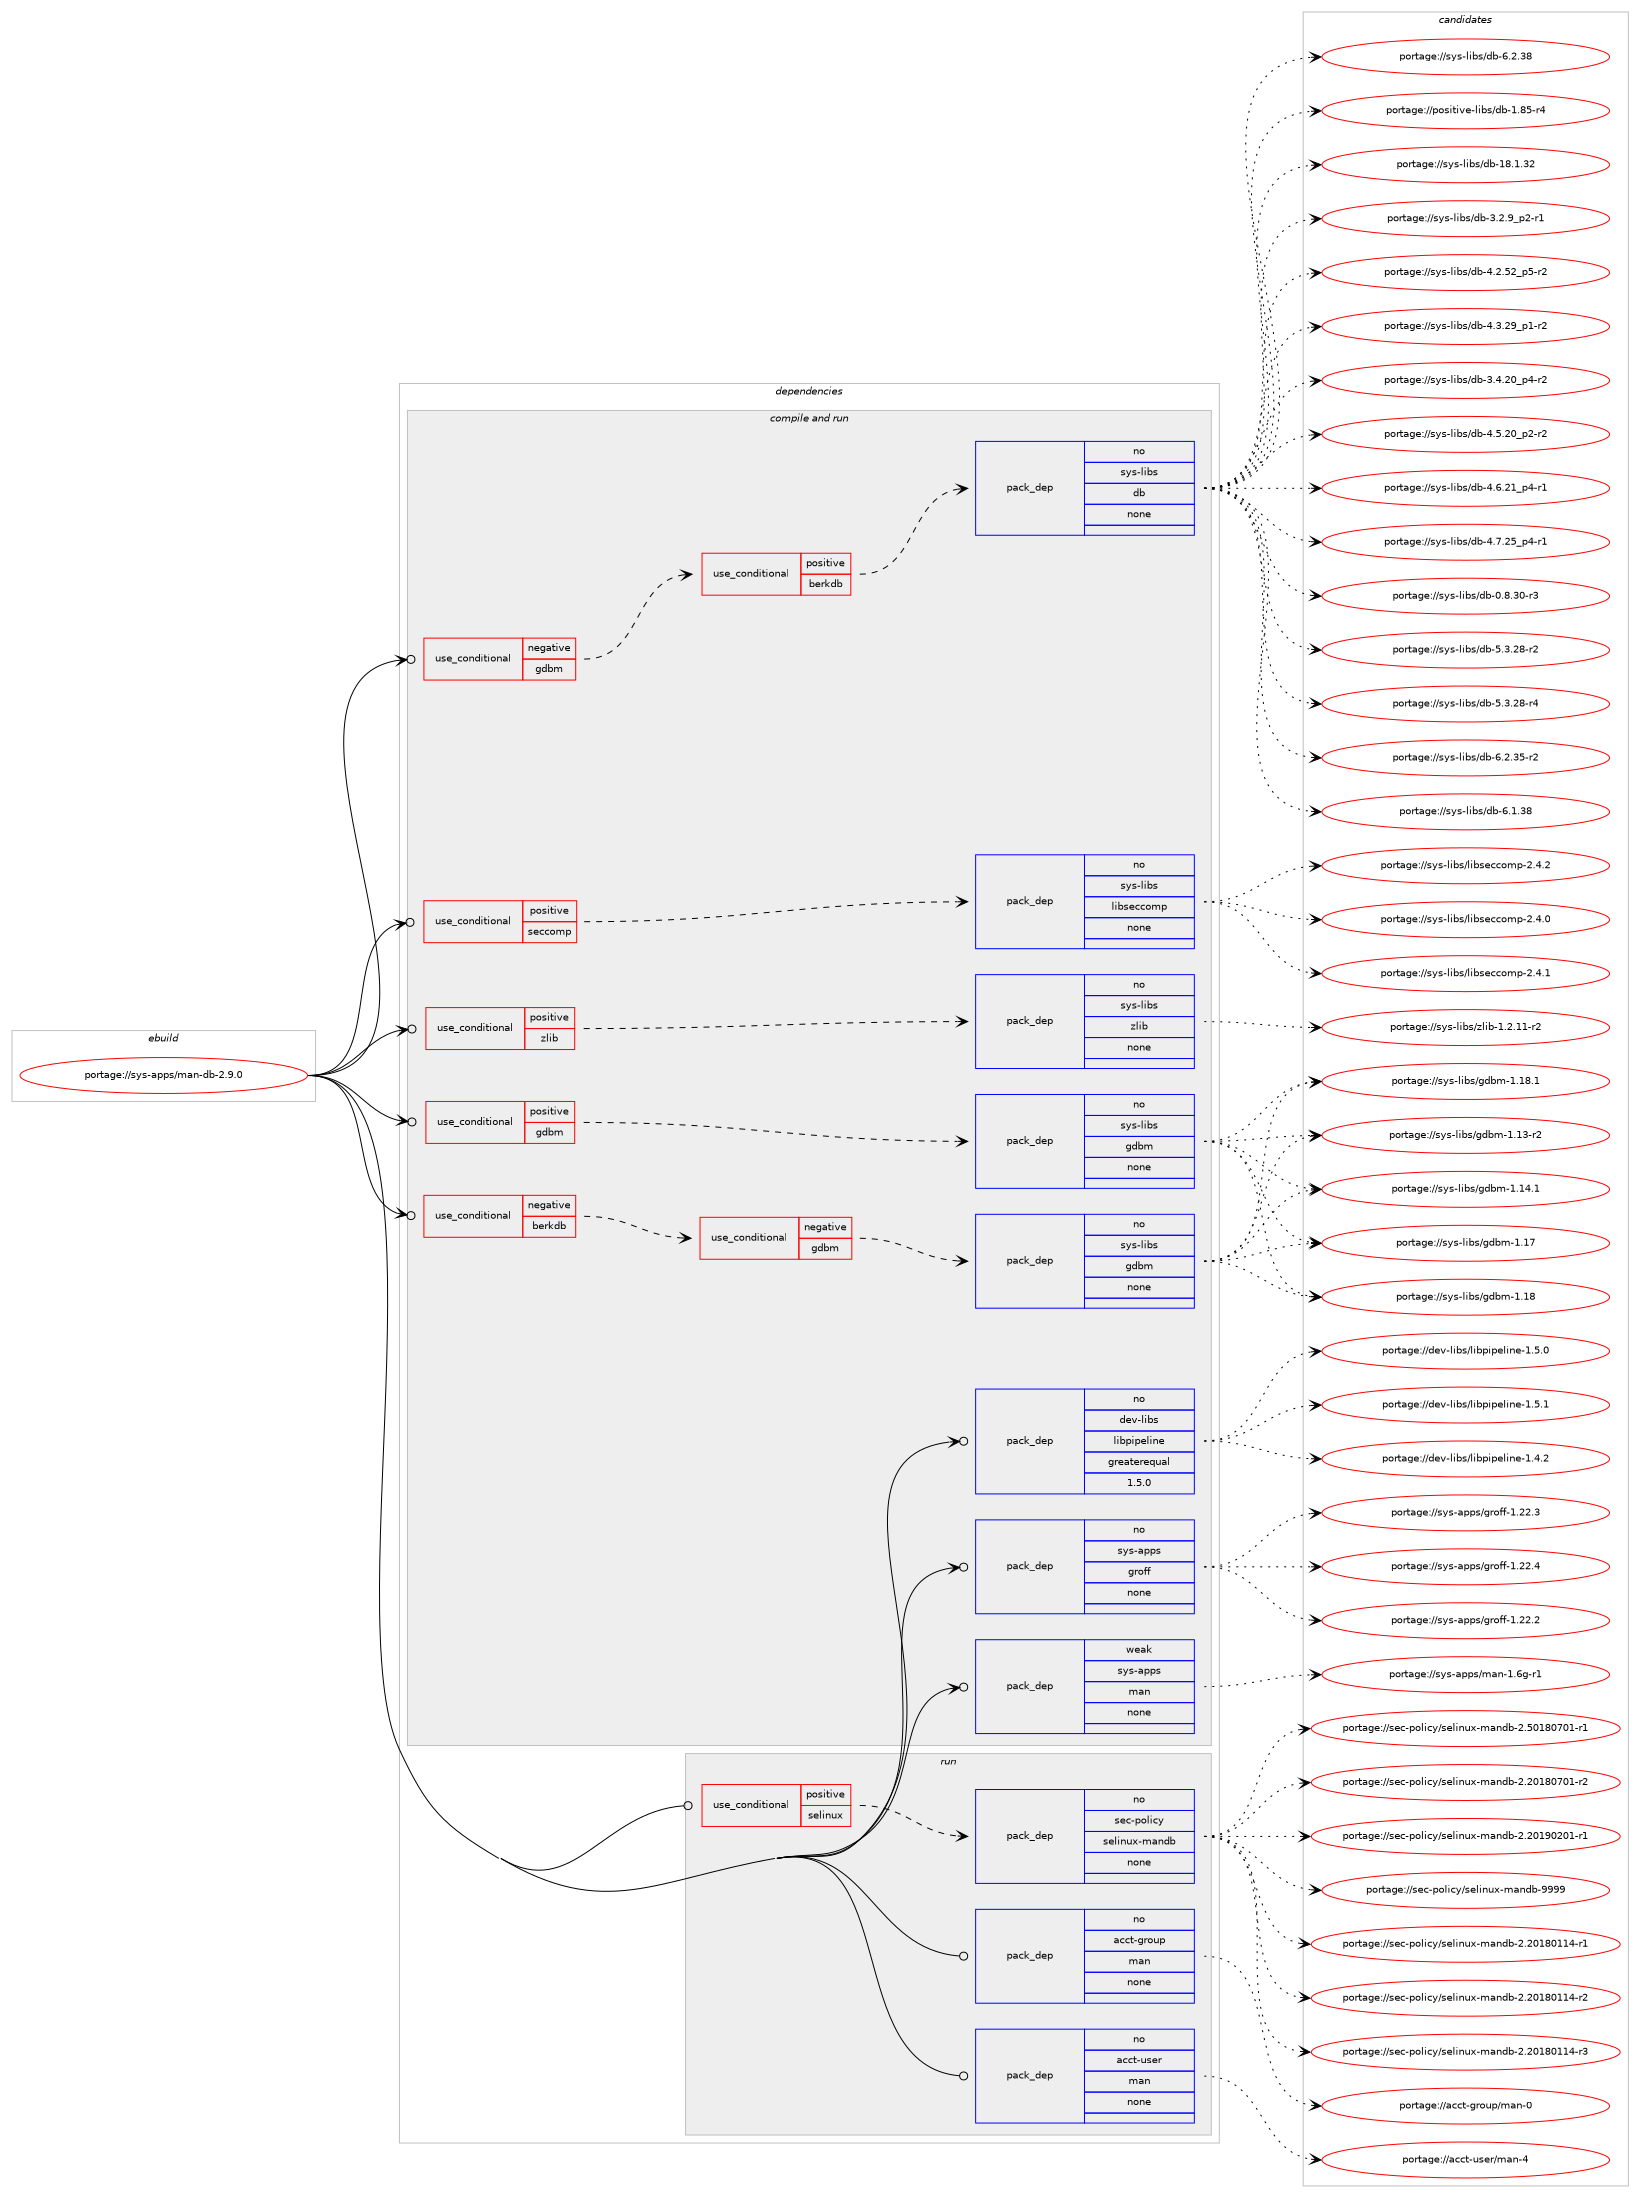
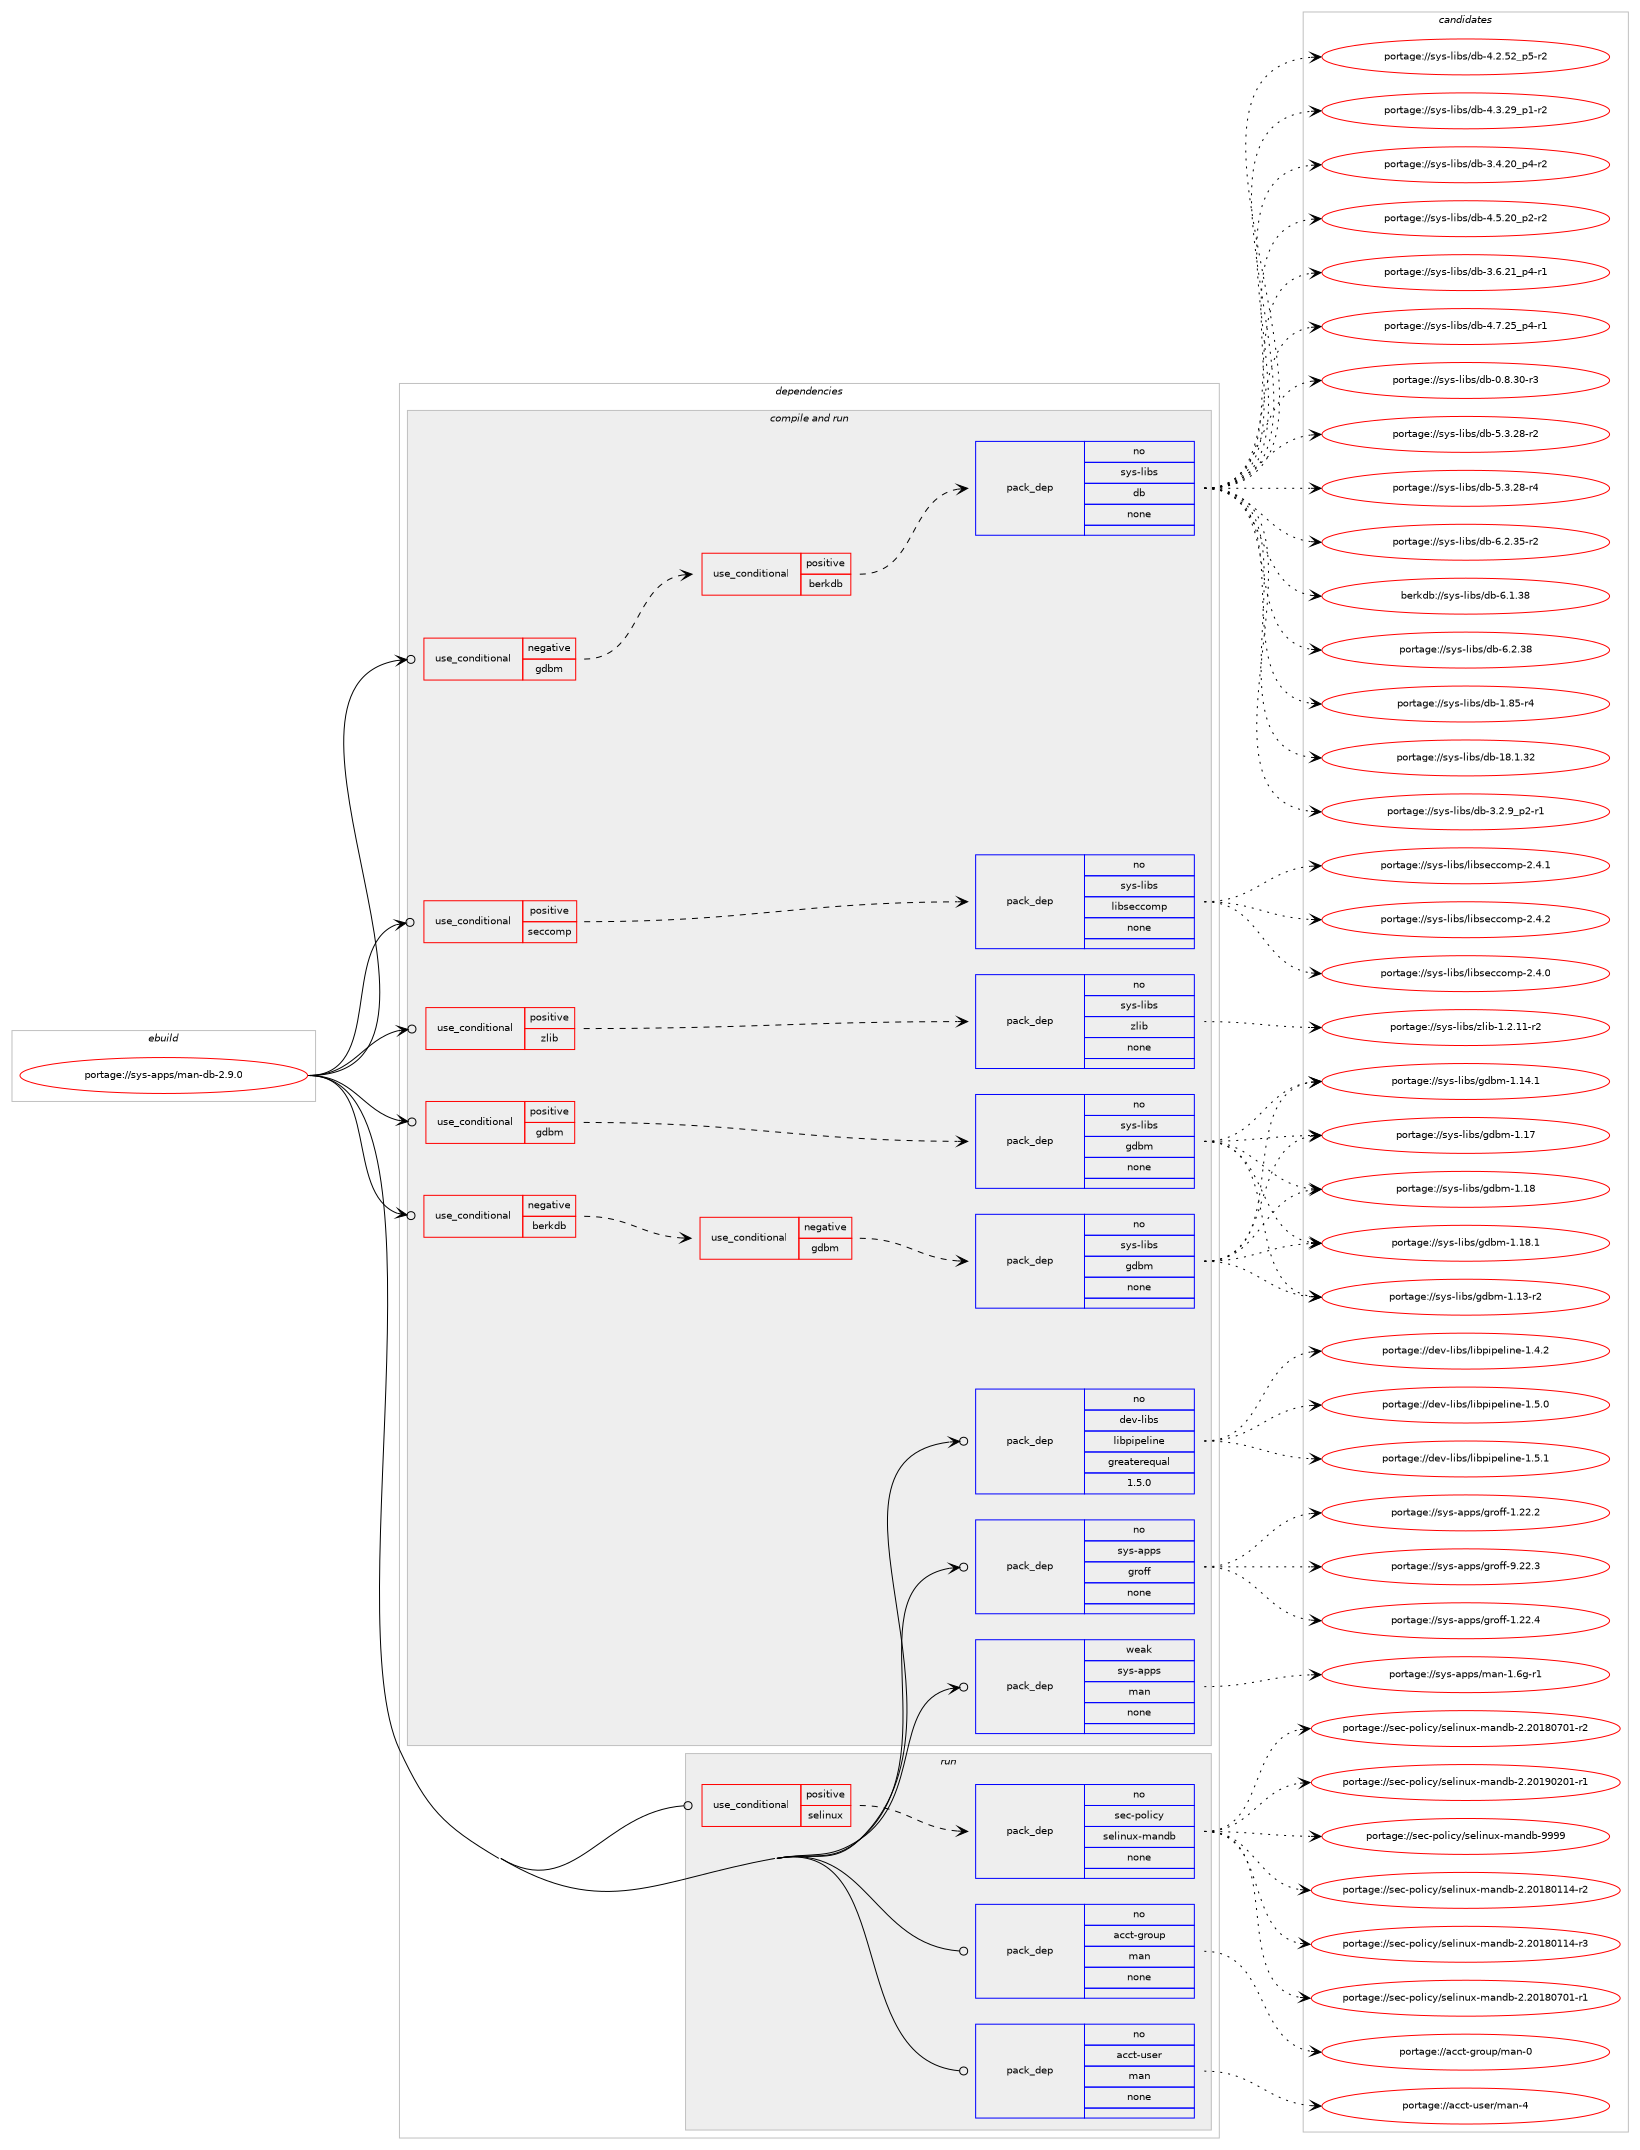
node "portage://positive-libs/db-1.85-r4": label "portage://positive-libs/db-1.85-r4" -> "portage://sys-libs/db-1.85-r4"
node "portage://sys-libs/db-4.6.21_p4-r1": label "portage://sys-libs/db-4.6.21_p4-r1" -> "portage://sys-libs/db-3.6.21_p4-r1"
node "portage://sys-libs/db-6.1.38": label "portage://sys-libs/db-6.1.38" -> "berkdb://sys-libs/db-6.1.38"
node "portage://sys-apps/groff-1.22.3": label "portage://sys-apps/groff-1.22.3" -> "portage://sys-apps/groff-9.22.3"
node "portage://sec-policy/selinux-mandb-2.50180701-r1": label "portage://sec-policy/selinux-mandb-2.50180701-r1" -> "portage://sec-policy/selinux-mandb-2.20180701-r1"
node "portage://sec-policy/selinux-mandb-2.20180114-r1": removed
